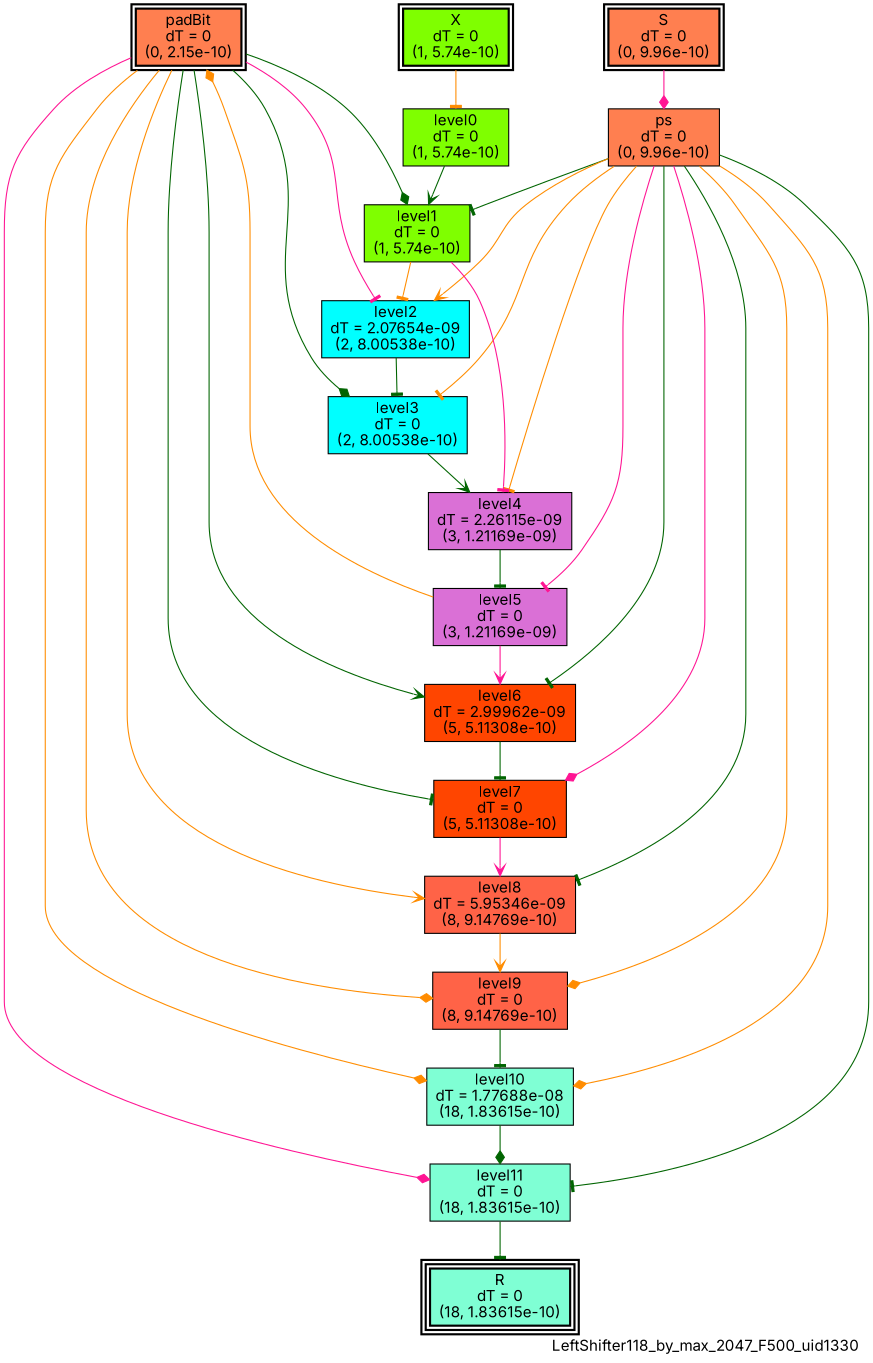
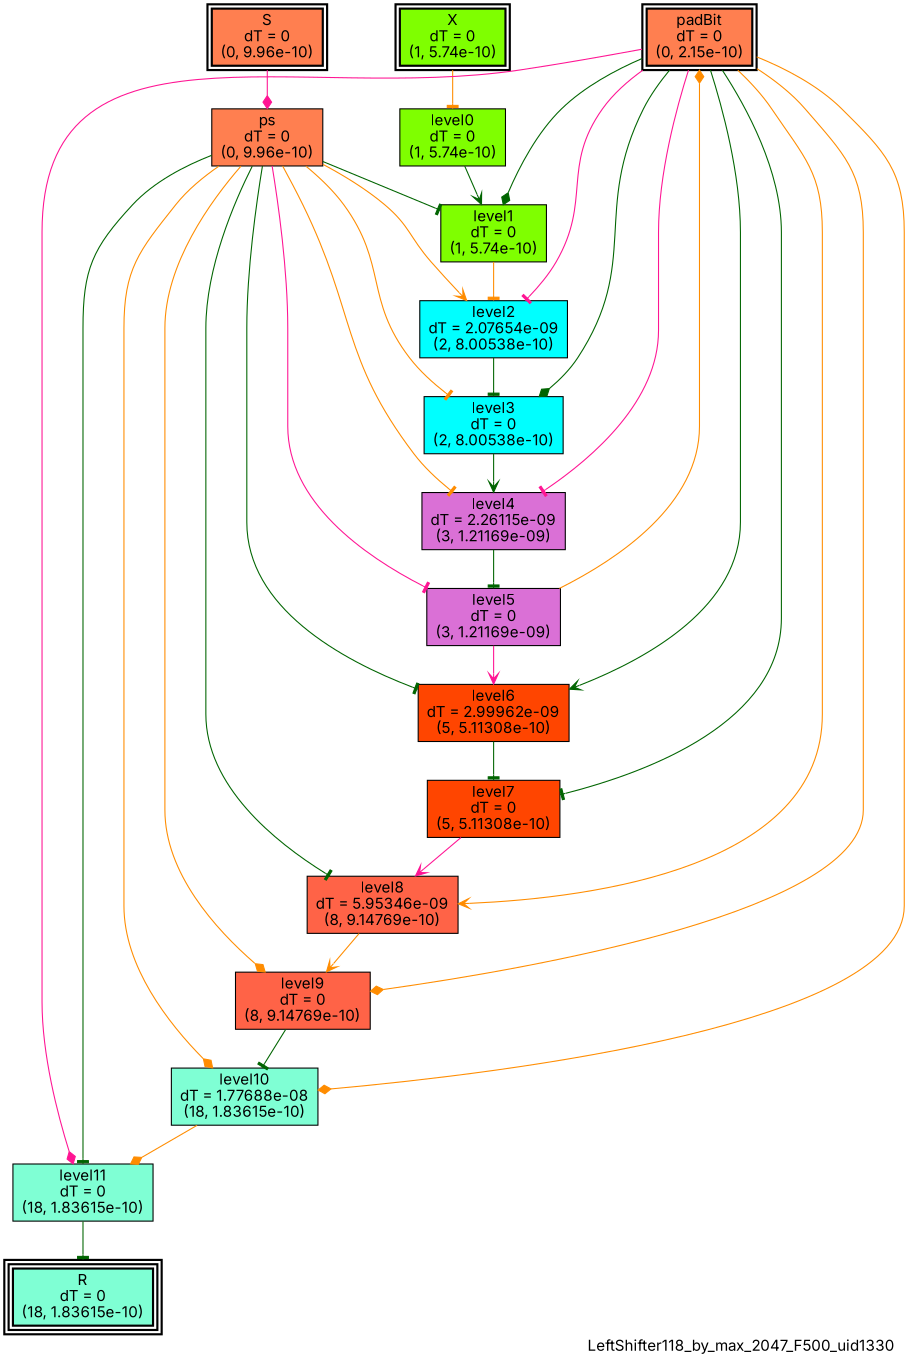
edge "level1 dT = 0 (1, 5.74e-10)" -> "level4 dT = 2.26115e-09 (3, 1.21169e-09)": now "padBit dT = 0 (0, 2.15e-10)" -> "level4 dT = 2.26115e-09 (3, 1.21169e-09)"
edge "ps dT = 0 (0, 9.96e-10)" -> "level7 dT = 0 (5, 5.11308e-10)": removed
edge "level10 dT = 1.77688e-08 (18, 1.83615e-10)" -> "level11 dT = 0 (18, 1.83615e-10)": color darkgreen -> darkorange
